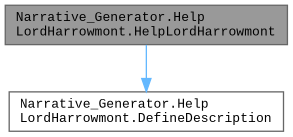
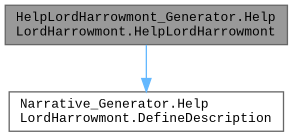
node "Narrative_Generator.Help LordHarrowmont.HelpLordHarrowmont": label "Narrative_Generator.Help LordHarrowmont.HelpLordHarrowmont" -> "HelpLordHarrowmont_Generator.Help LordHarrowmont.HelpLordHarrowmont"
